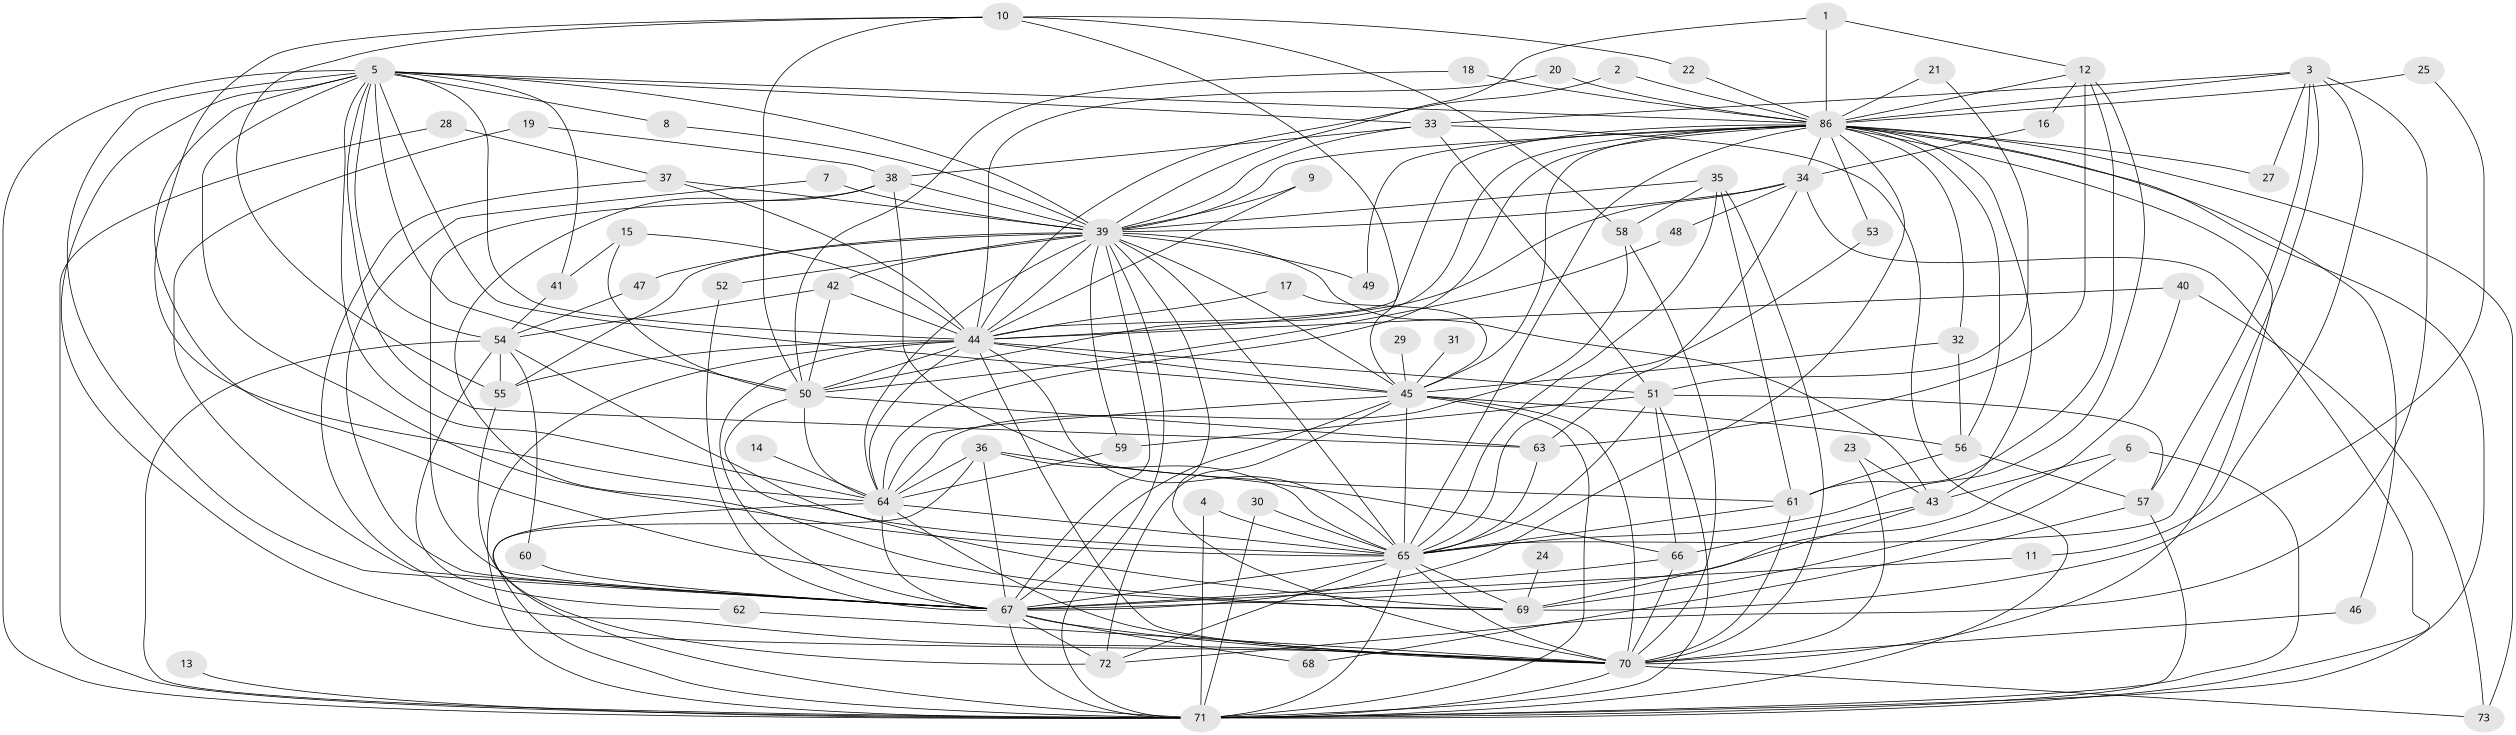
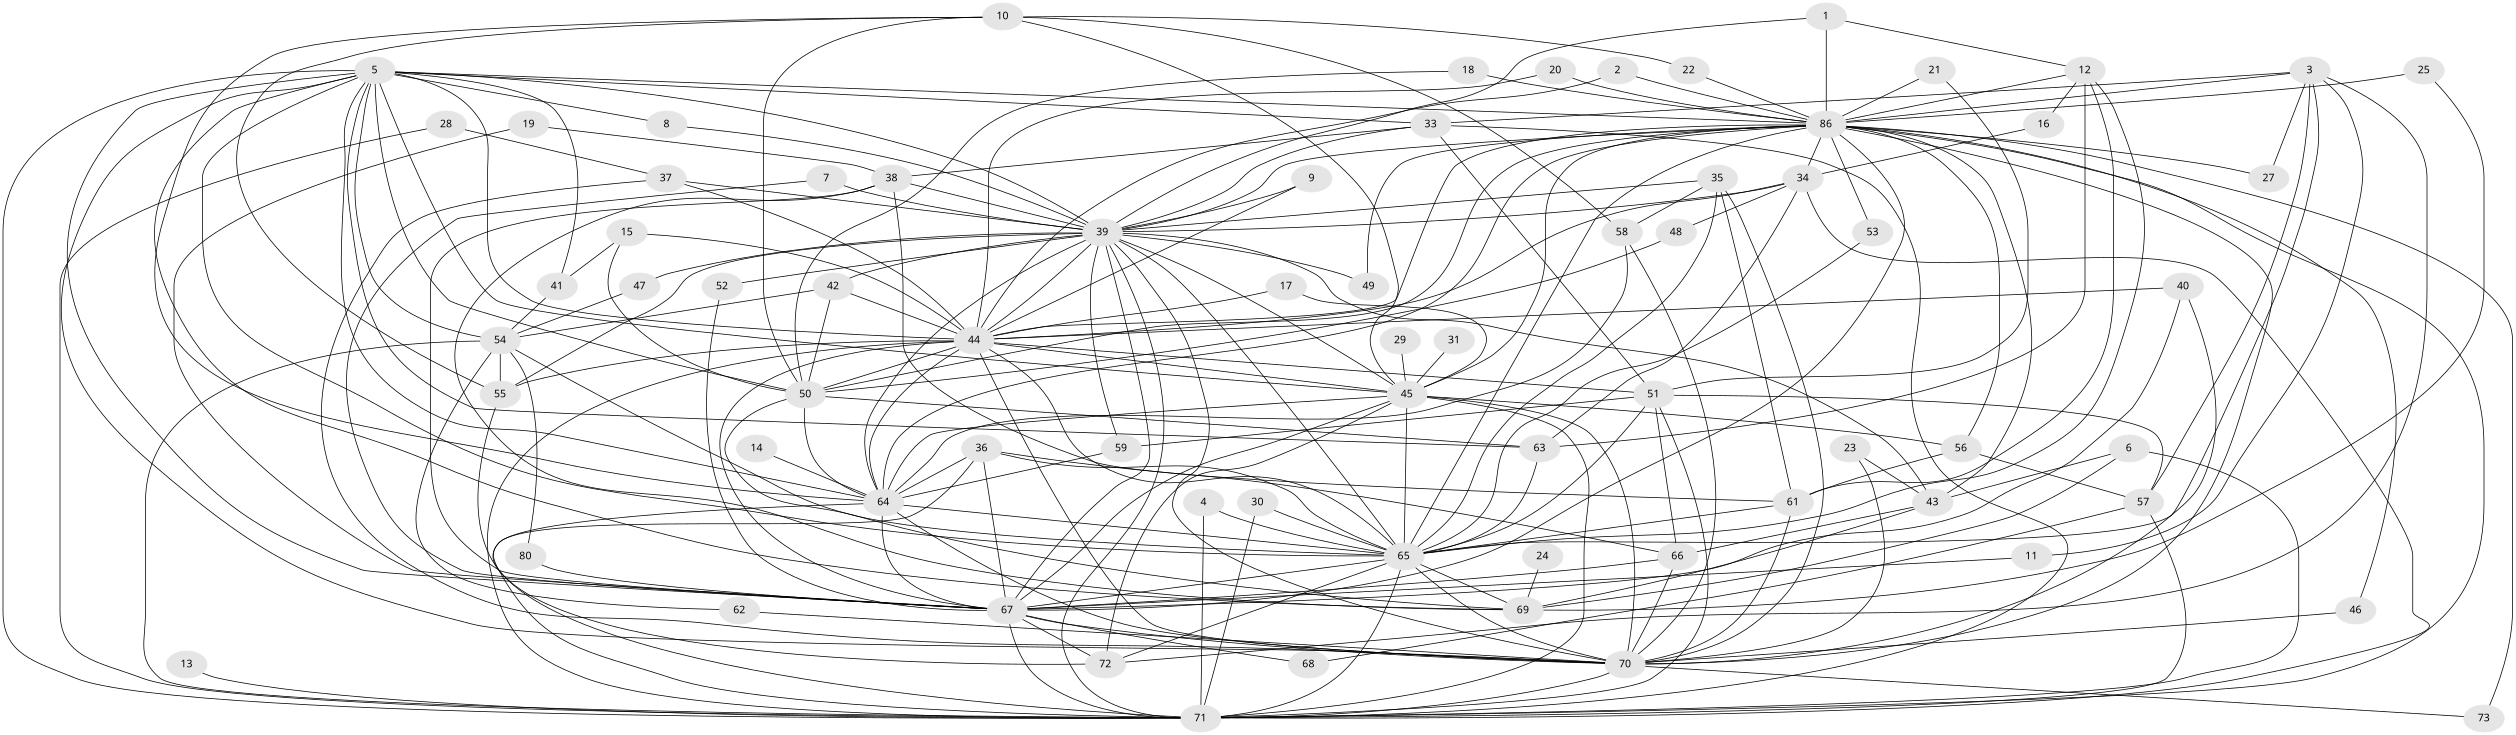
node "32": removed
edge "40" -- "73": now "40" -- "70"
node "60": label "60" -> "80"
